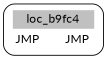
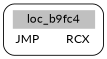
node "loc_b9fc4": text "JMP        JMP" -> "JMP        RCX"
